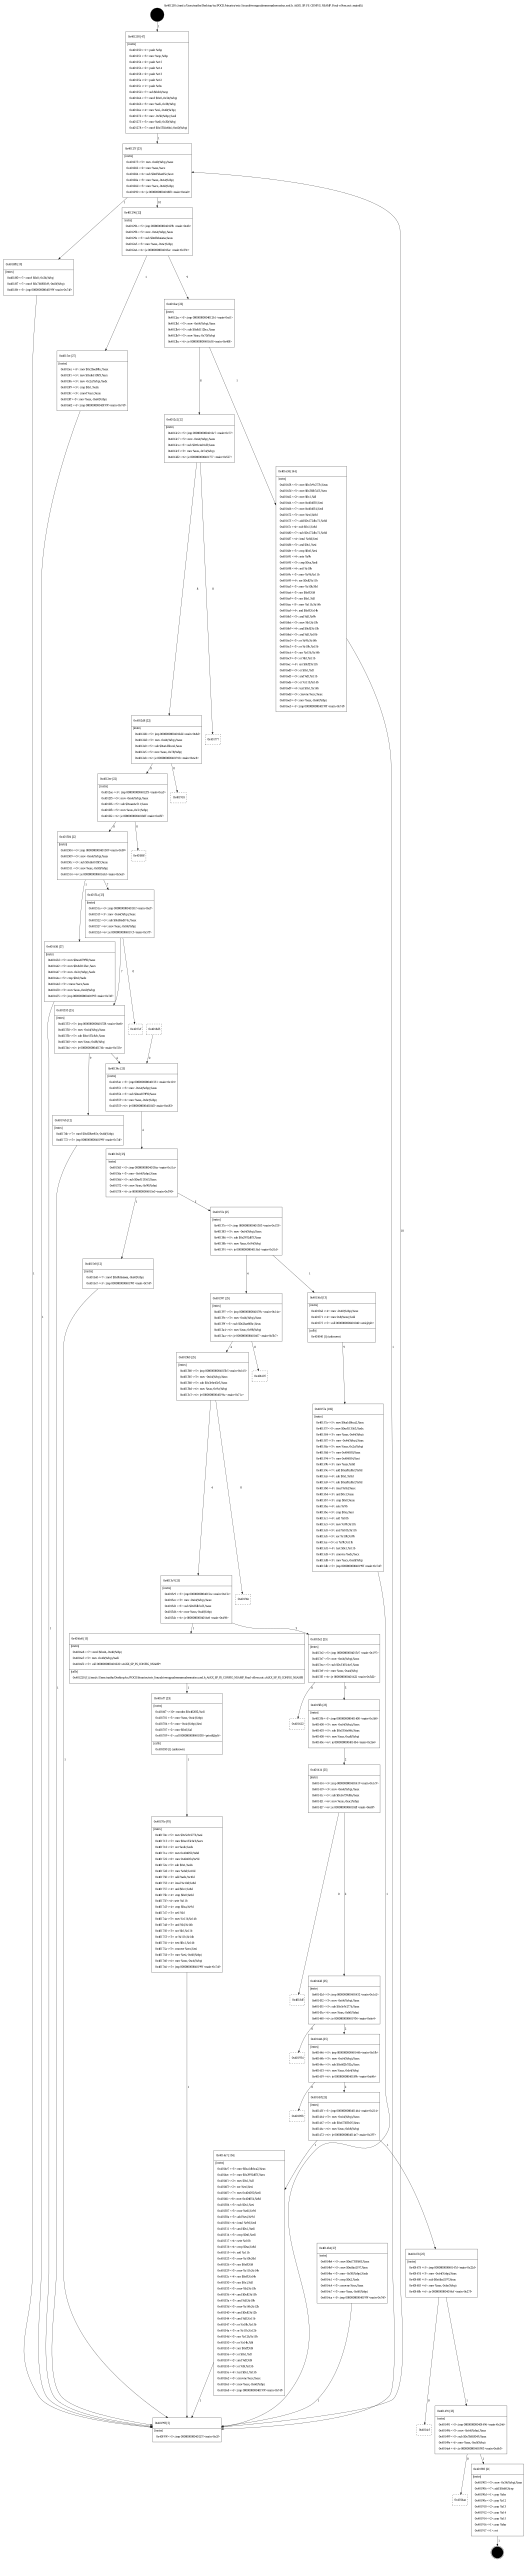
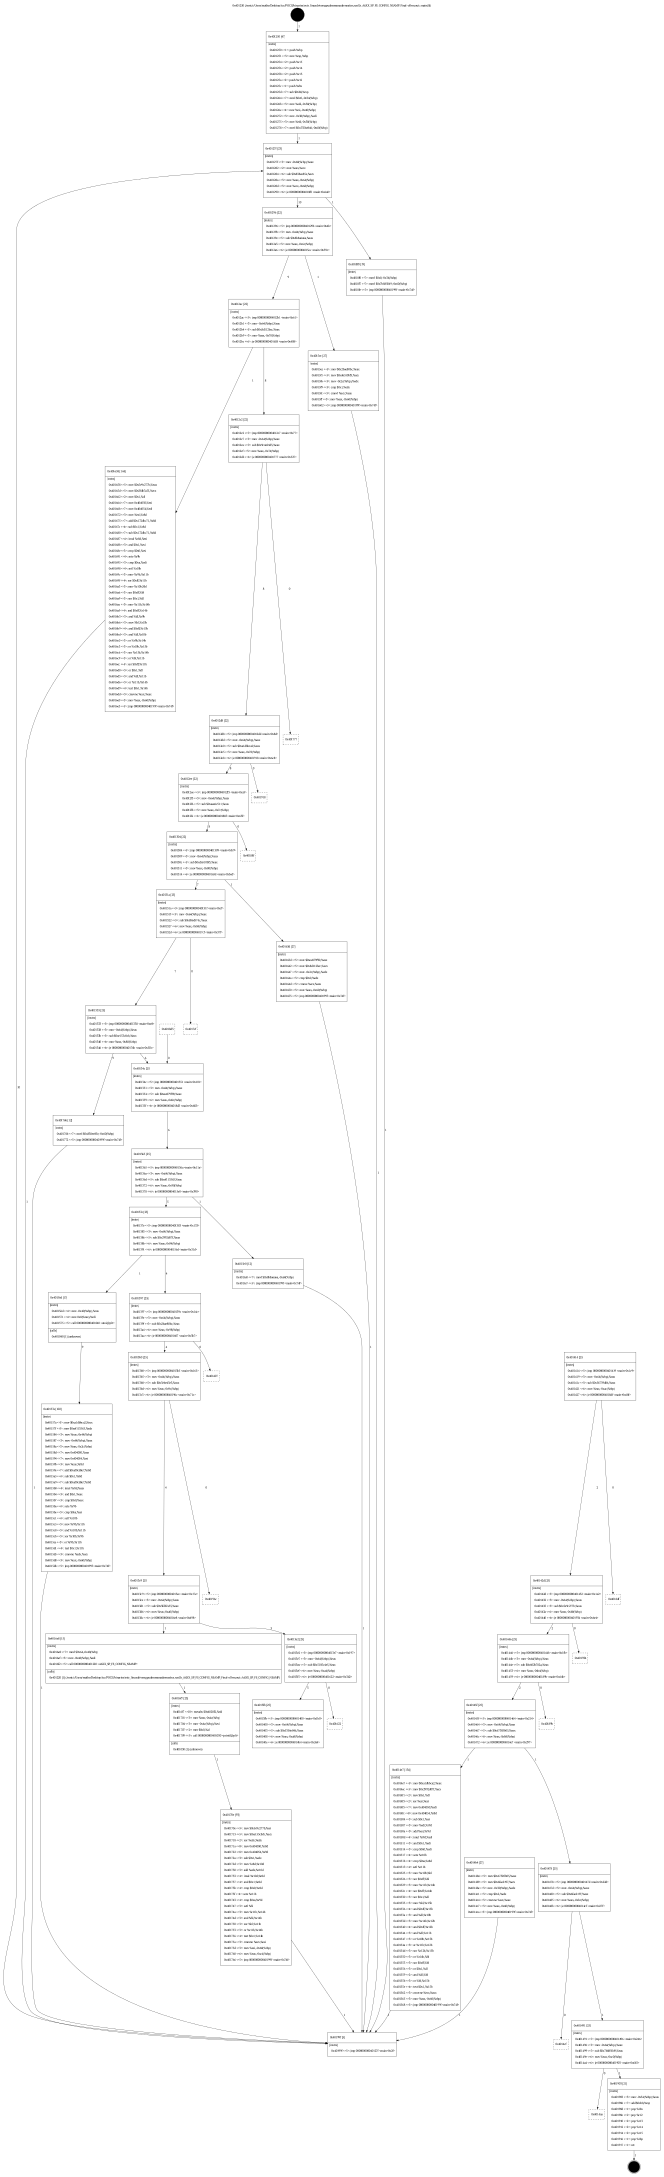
edge "0x4013fb [25]" -> "0x401414 [25]": removed, label "2"
